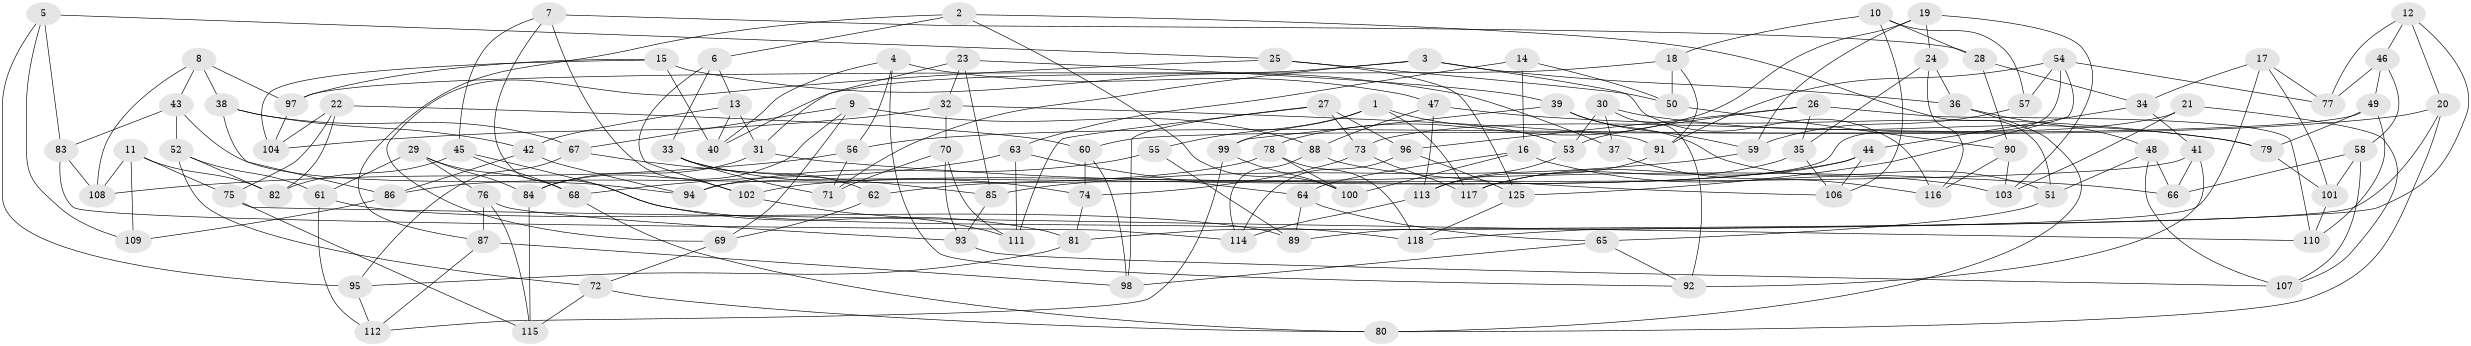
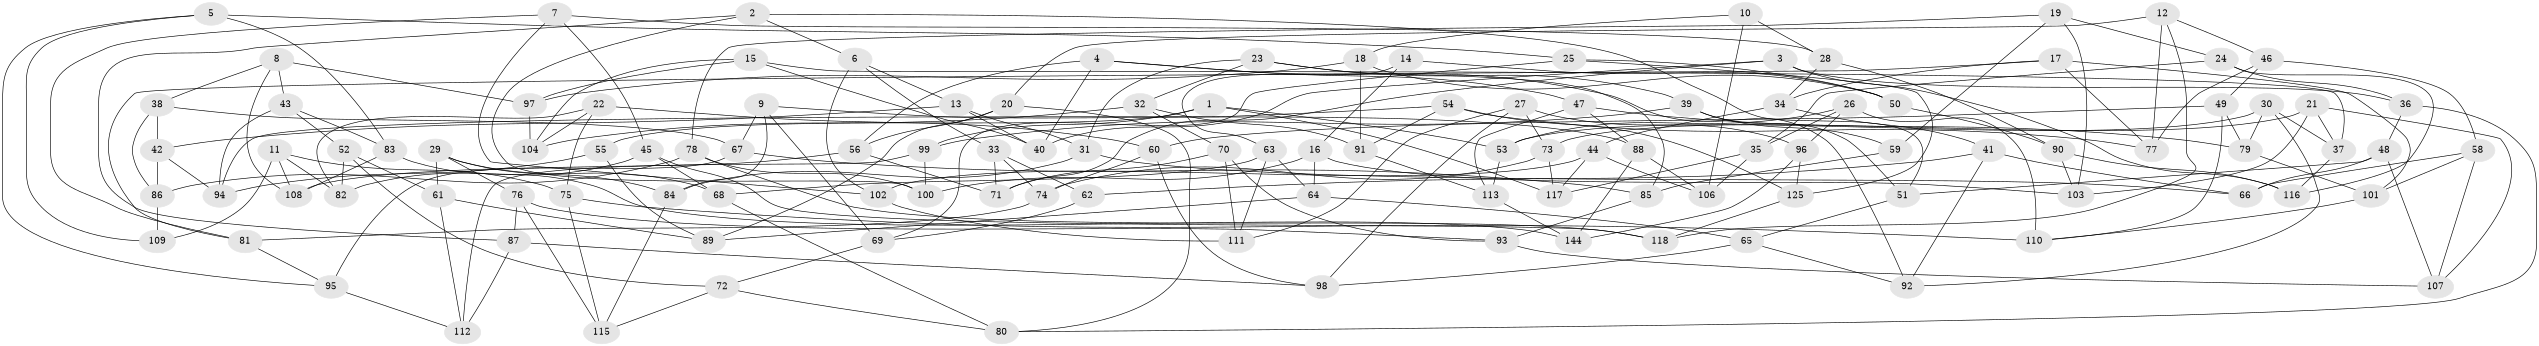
node "57": removed
edge "21" -- "37": added
node "114": label "114" -> "144"
